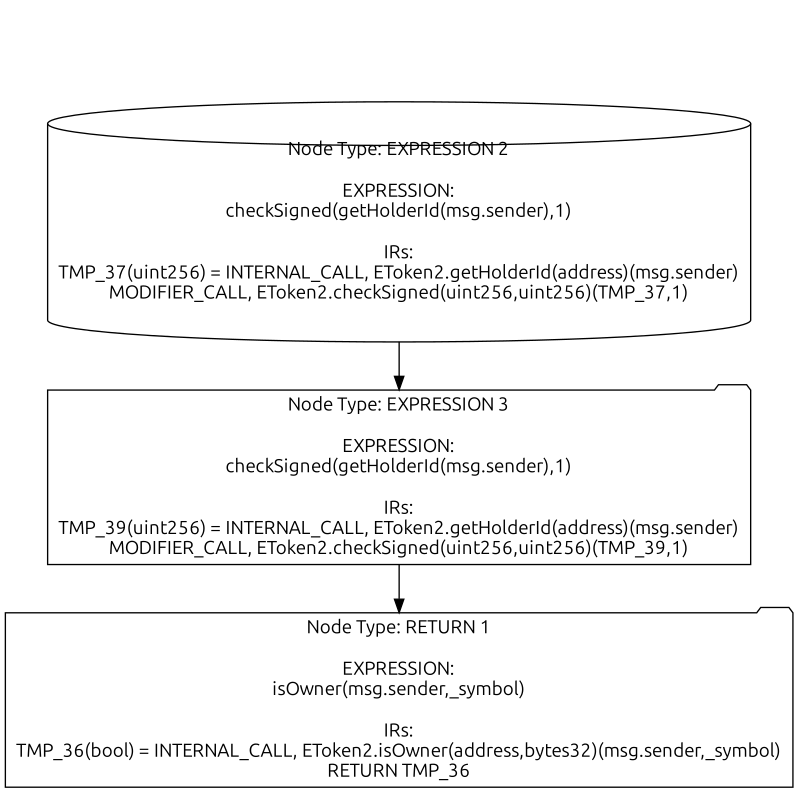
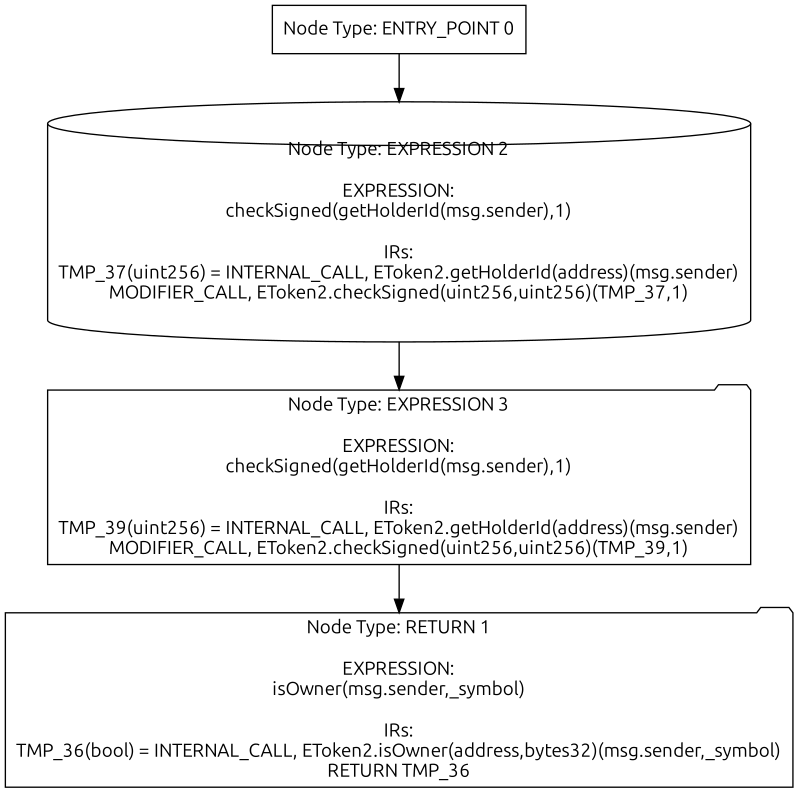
node "Node Type: ENTRY_POINT 0": added
